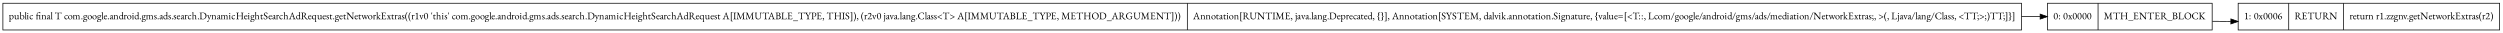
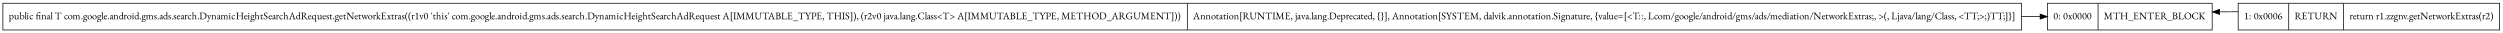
edge "0: 0x0000" -> "1: 0x0006": reversed
